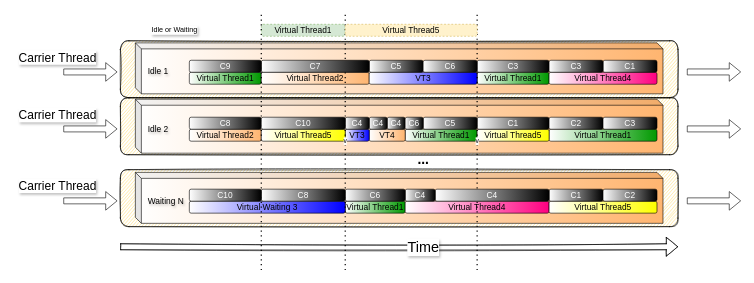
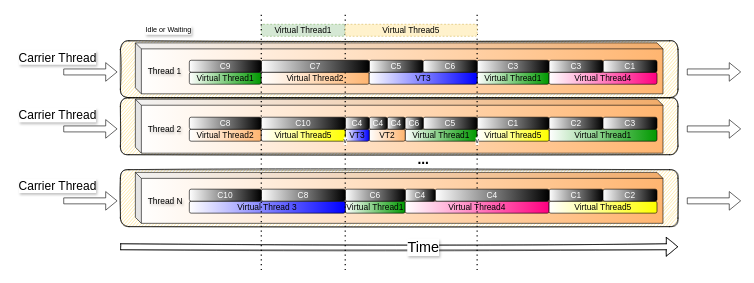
node "Idle or Waiting": moved (174, 30) -> (168, 30)
node "Idle 1": label "Idle 1" -> "Thread 1"
node "Idle 2": label "Idle 2" -> "Thread 2"
node "VT4": label "VT4" -> "VT2"
node "Waiting N": label "Waiting N" -> "Thread N"
node "Virtual Waiting 3": label "Virtual Waiting 3" -> "Virtual Thread 3"
